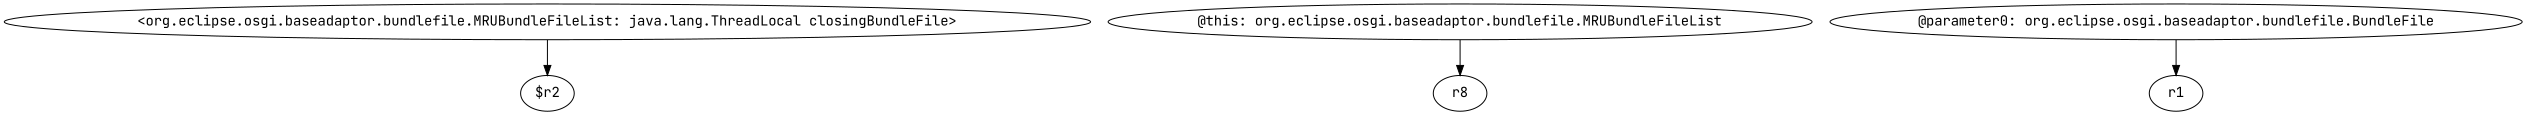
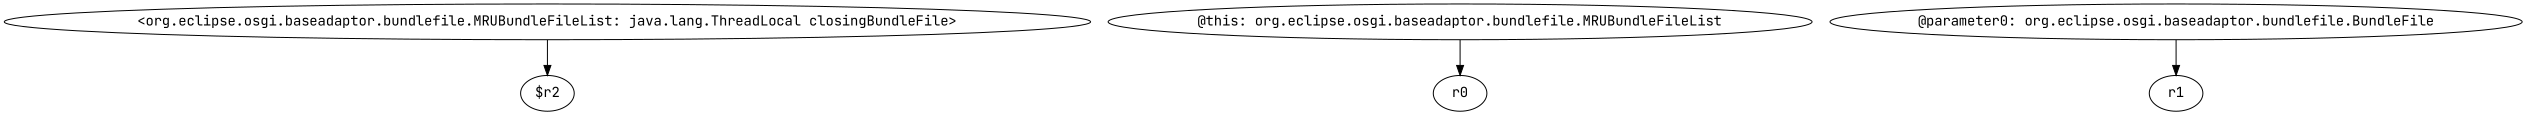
node "r8": label "r8" -> "r0"
